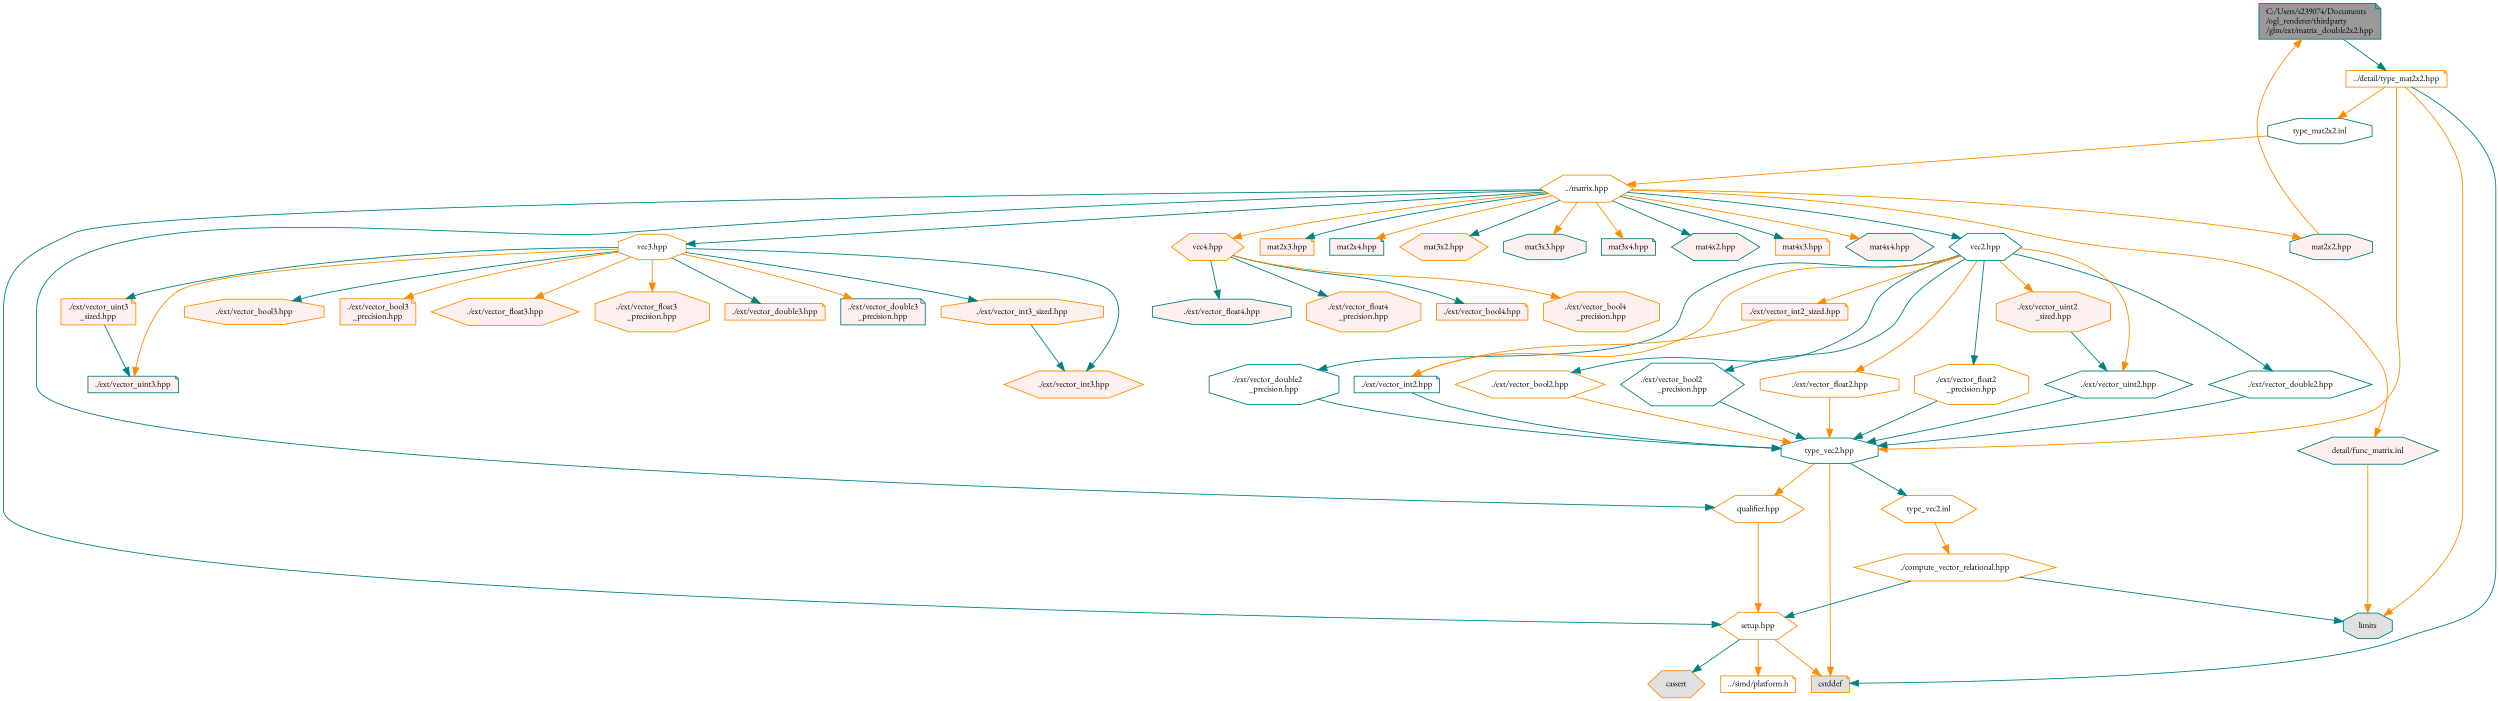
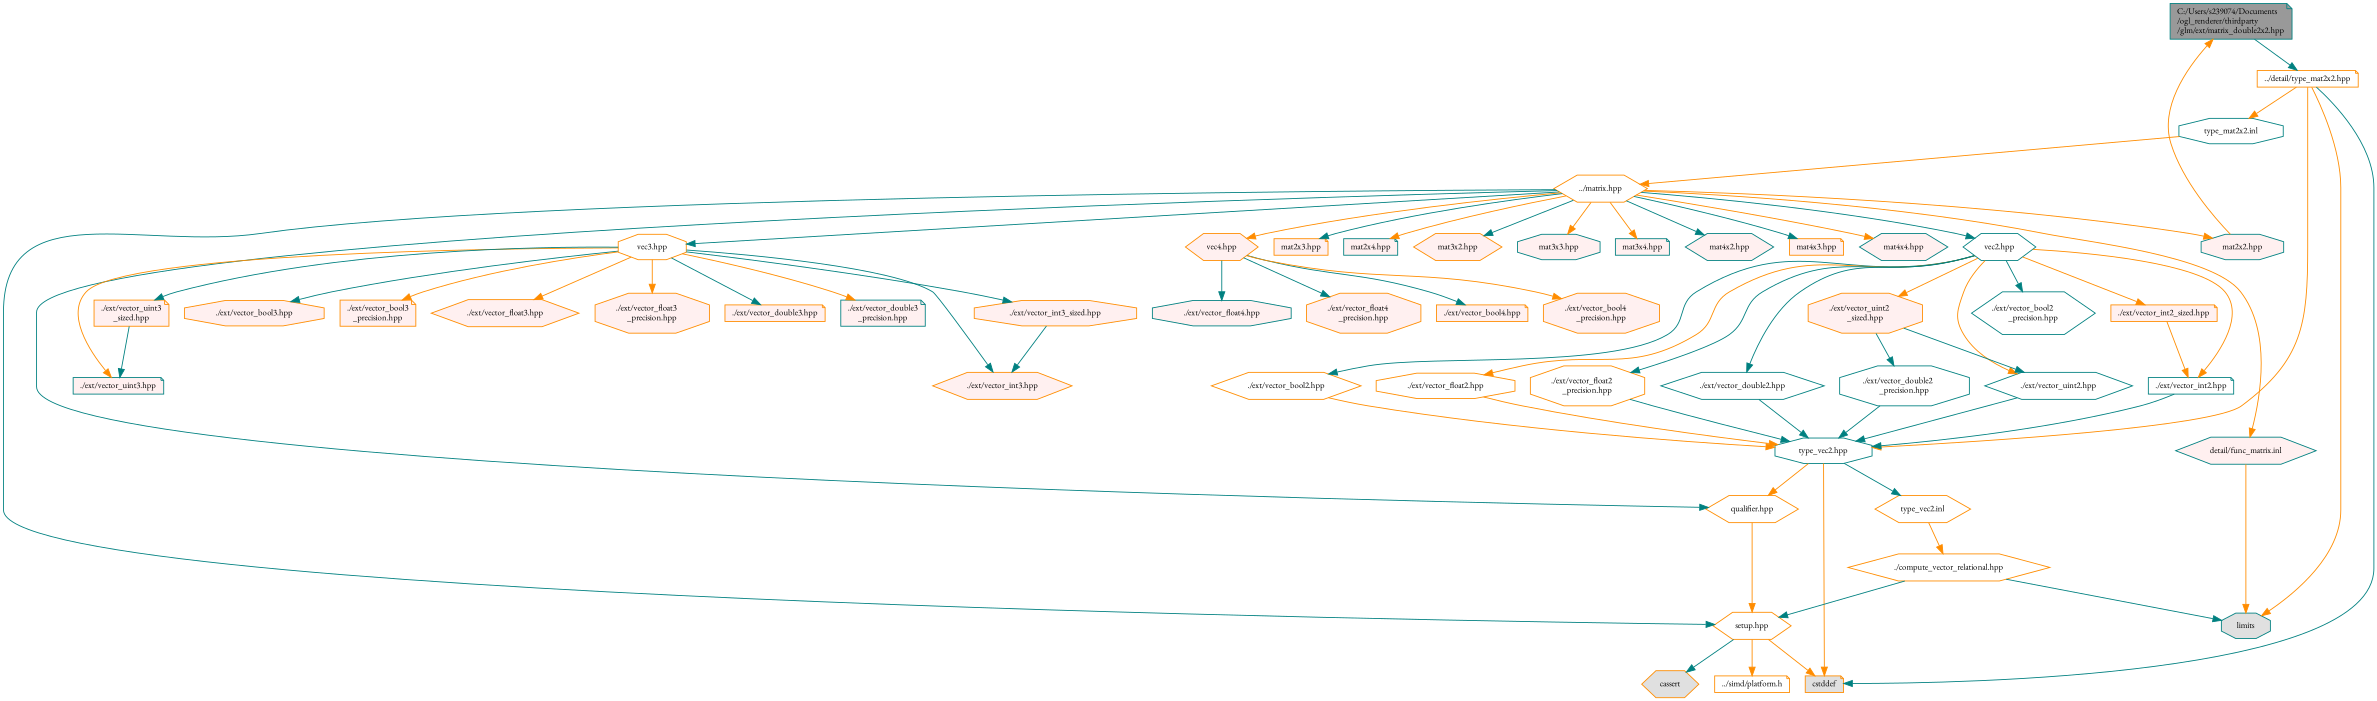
edge "vec2.hpp" -> "./ext/vector_double2 _precision.hpp": now "./ext/vector_uint2 _sized.hpp" -> "./ext/vector_double2 _precision.hpp"
edge "./ext/vector_bool2 _precision.hpp" -> "type_vec2.hpp": removed
